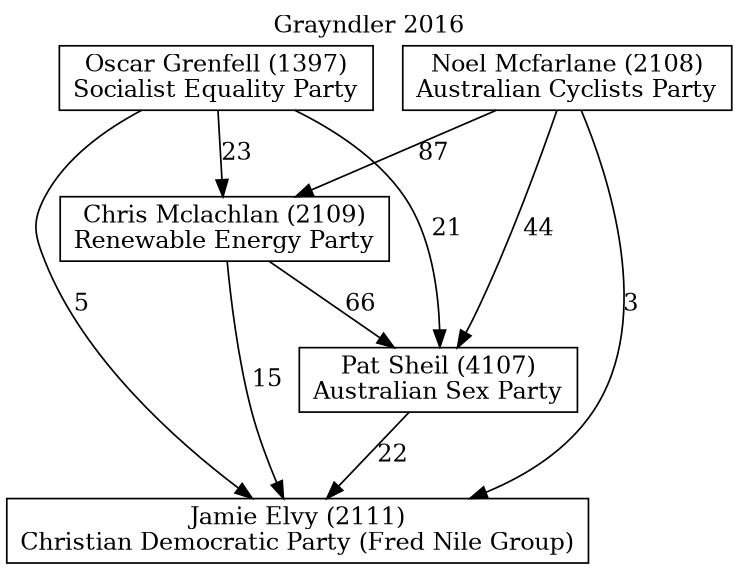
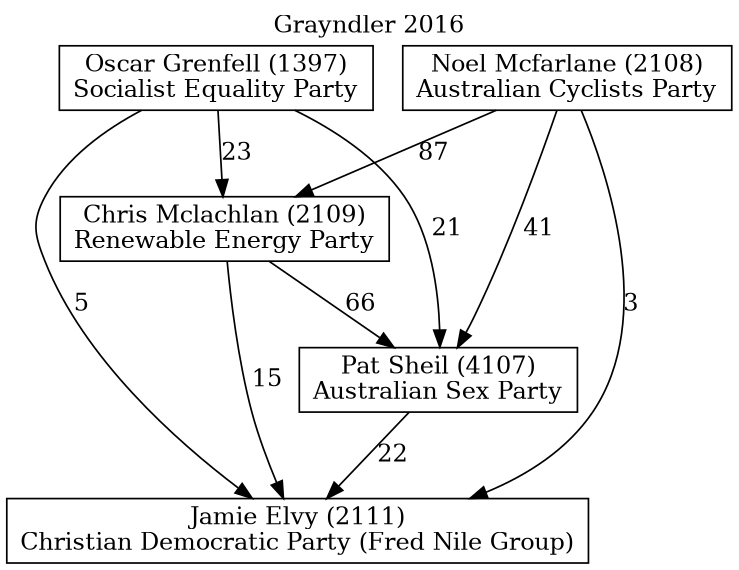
edge "Noel Mcfarlane (2108) Australian Cyclists Party" -> "Pat Sheil (4107) Australian Sex Party": label "44" -> "41"
